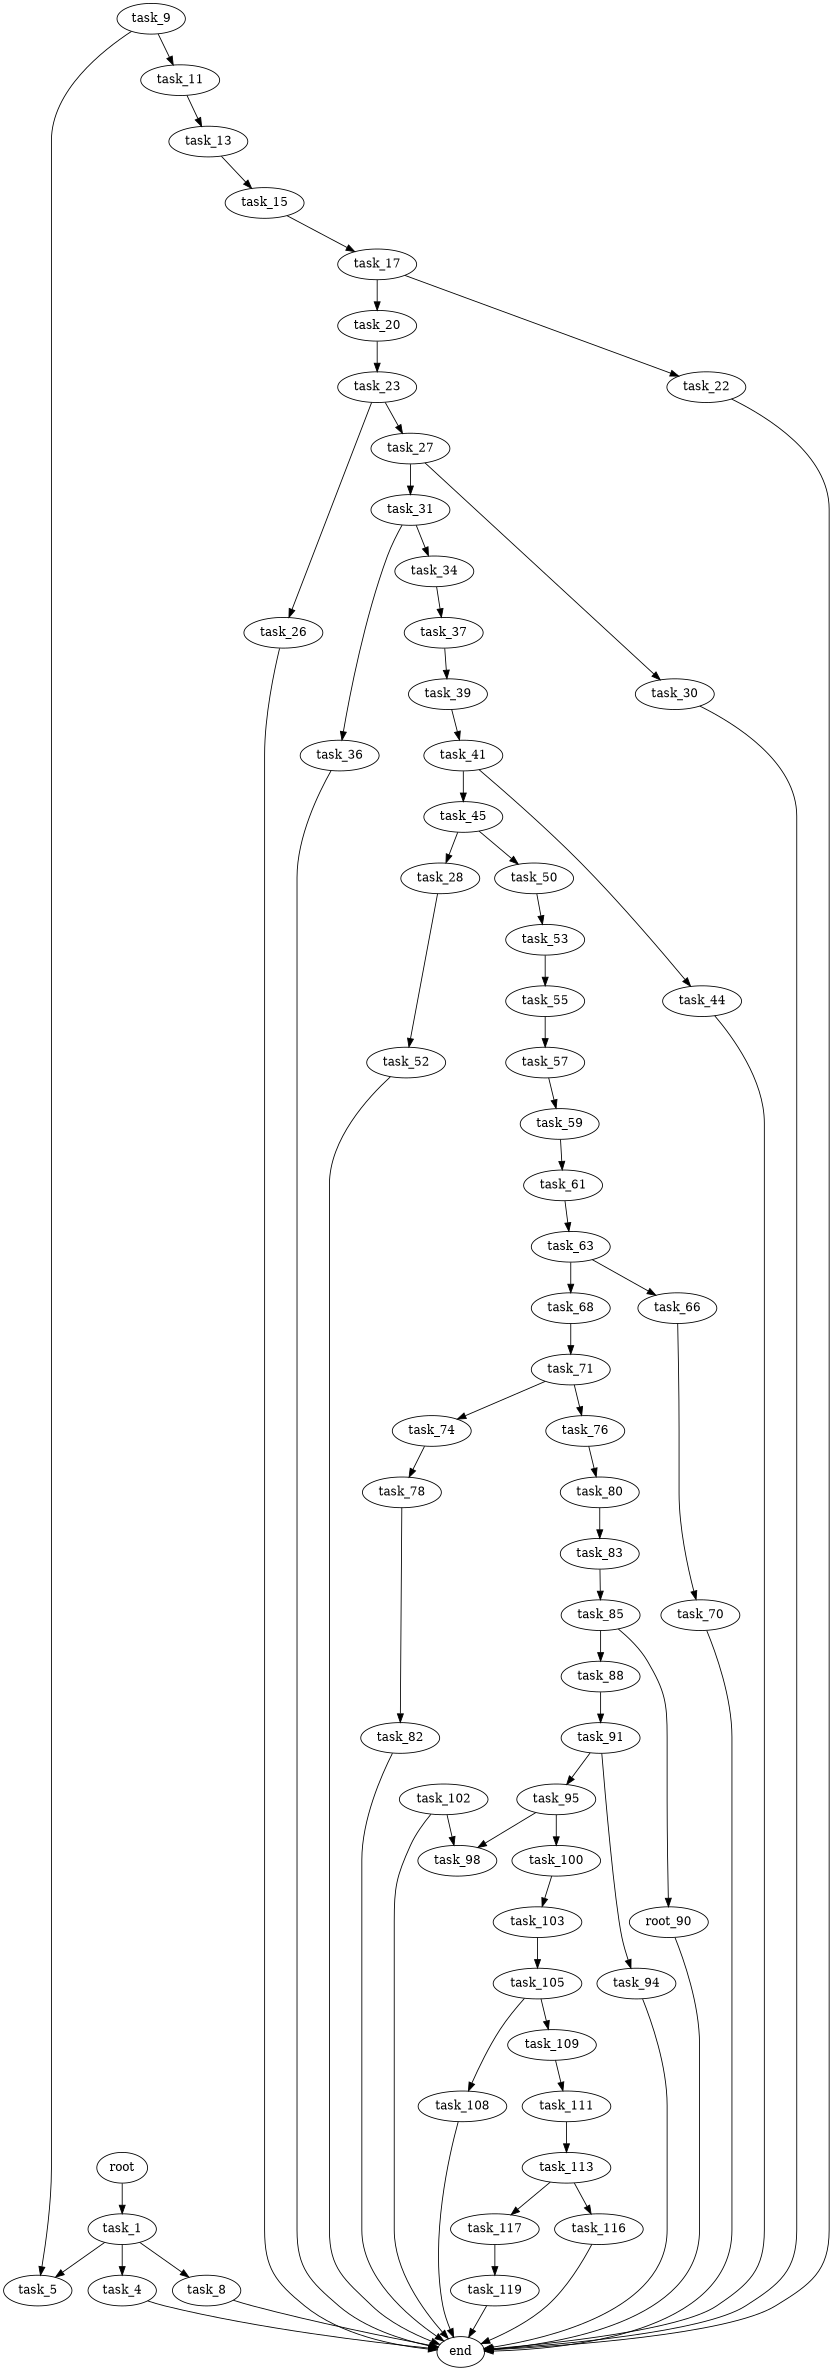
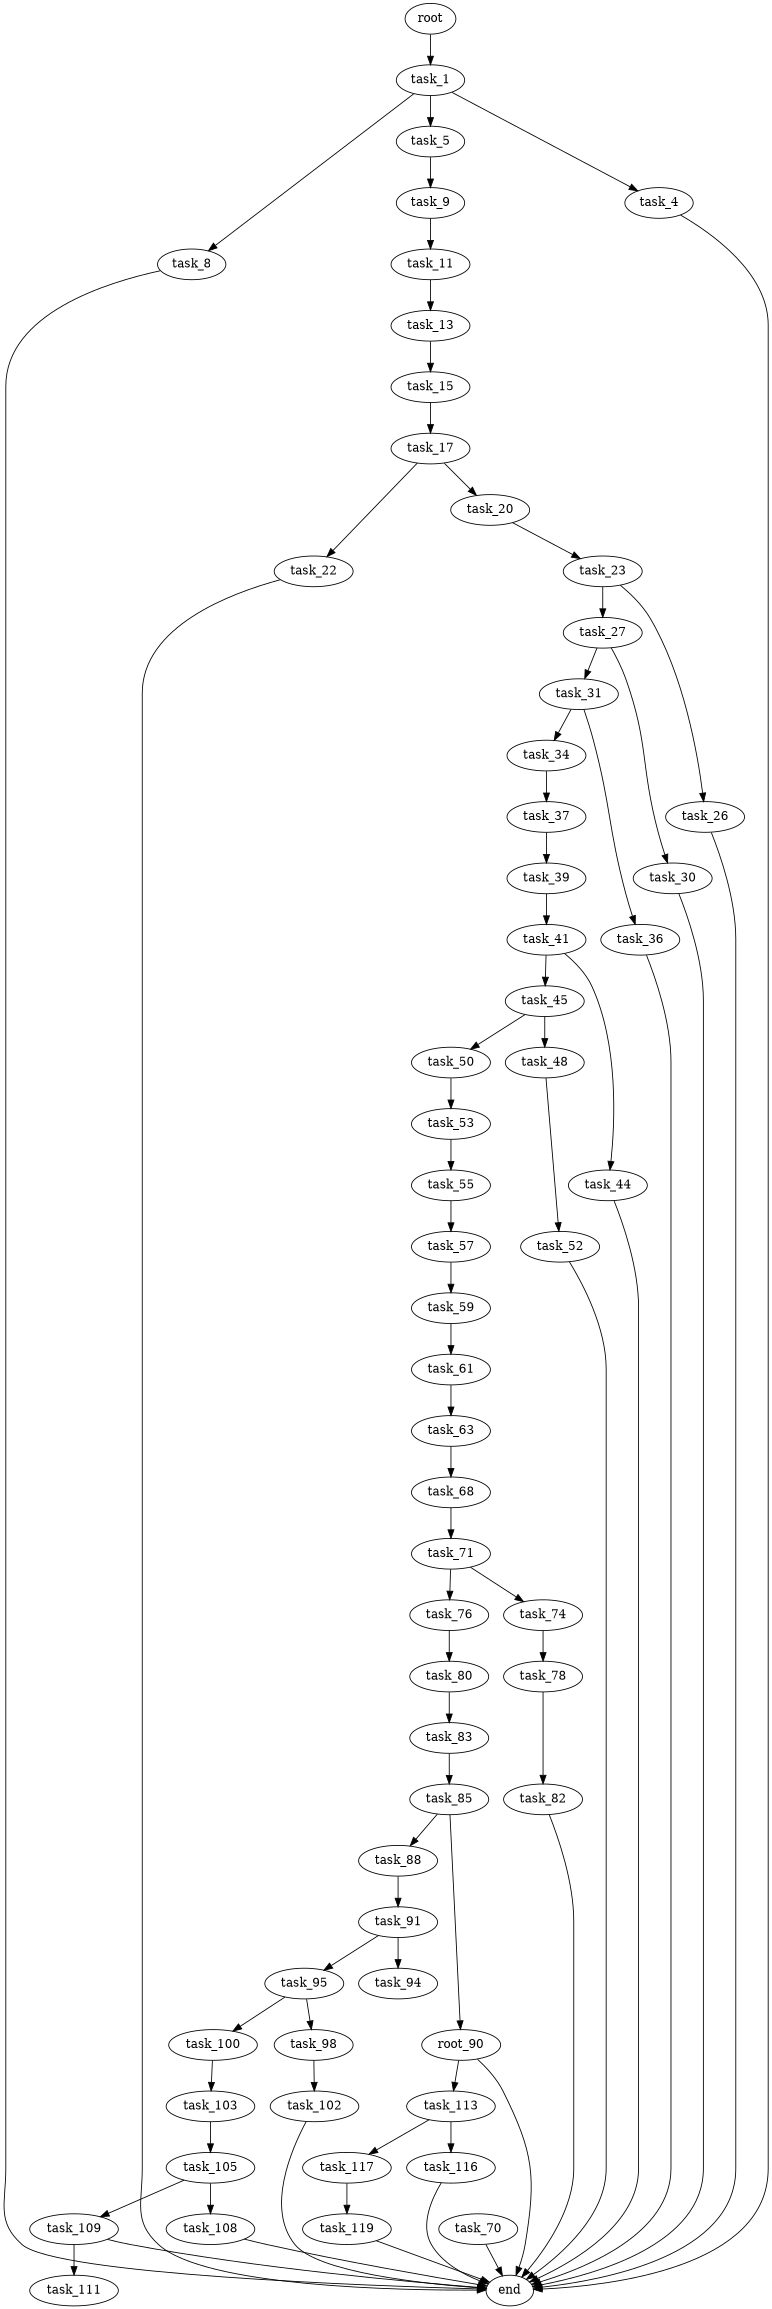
node "task_28": label "task_28" -> "task_48"
edge "task_9" -> "task_5": reversed
node "task_66": removed
edge "task_102" -> "task_98": reversed
edge "task_111" -> "task_113": now "root_90" -> "task_113"
edge "task_94" -> "end": now "task_109" -> "end"
